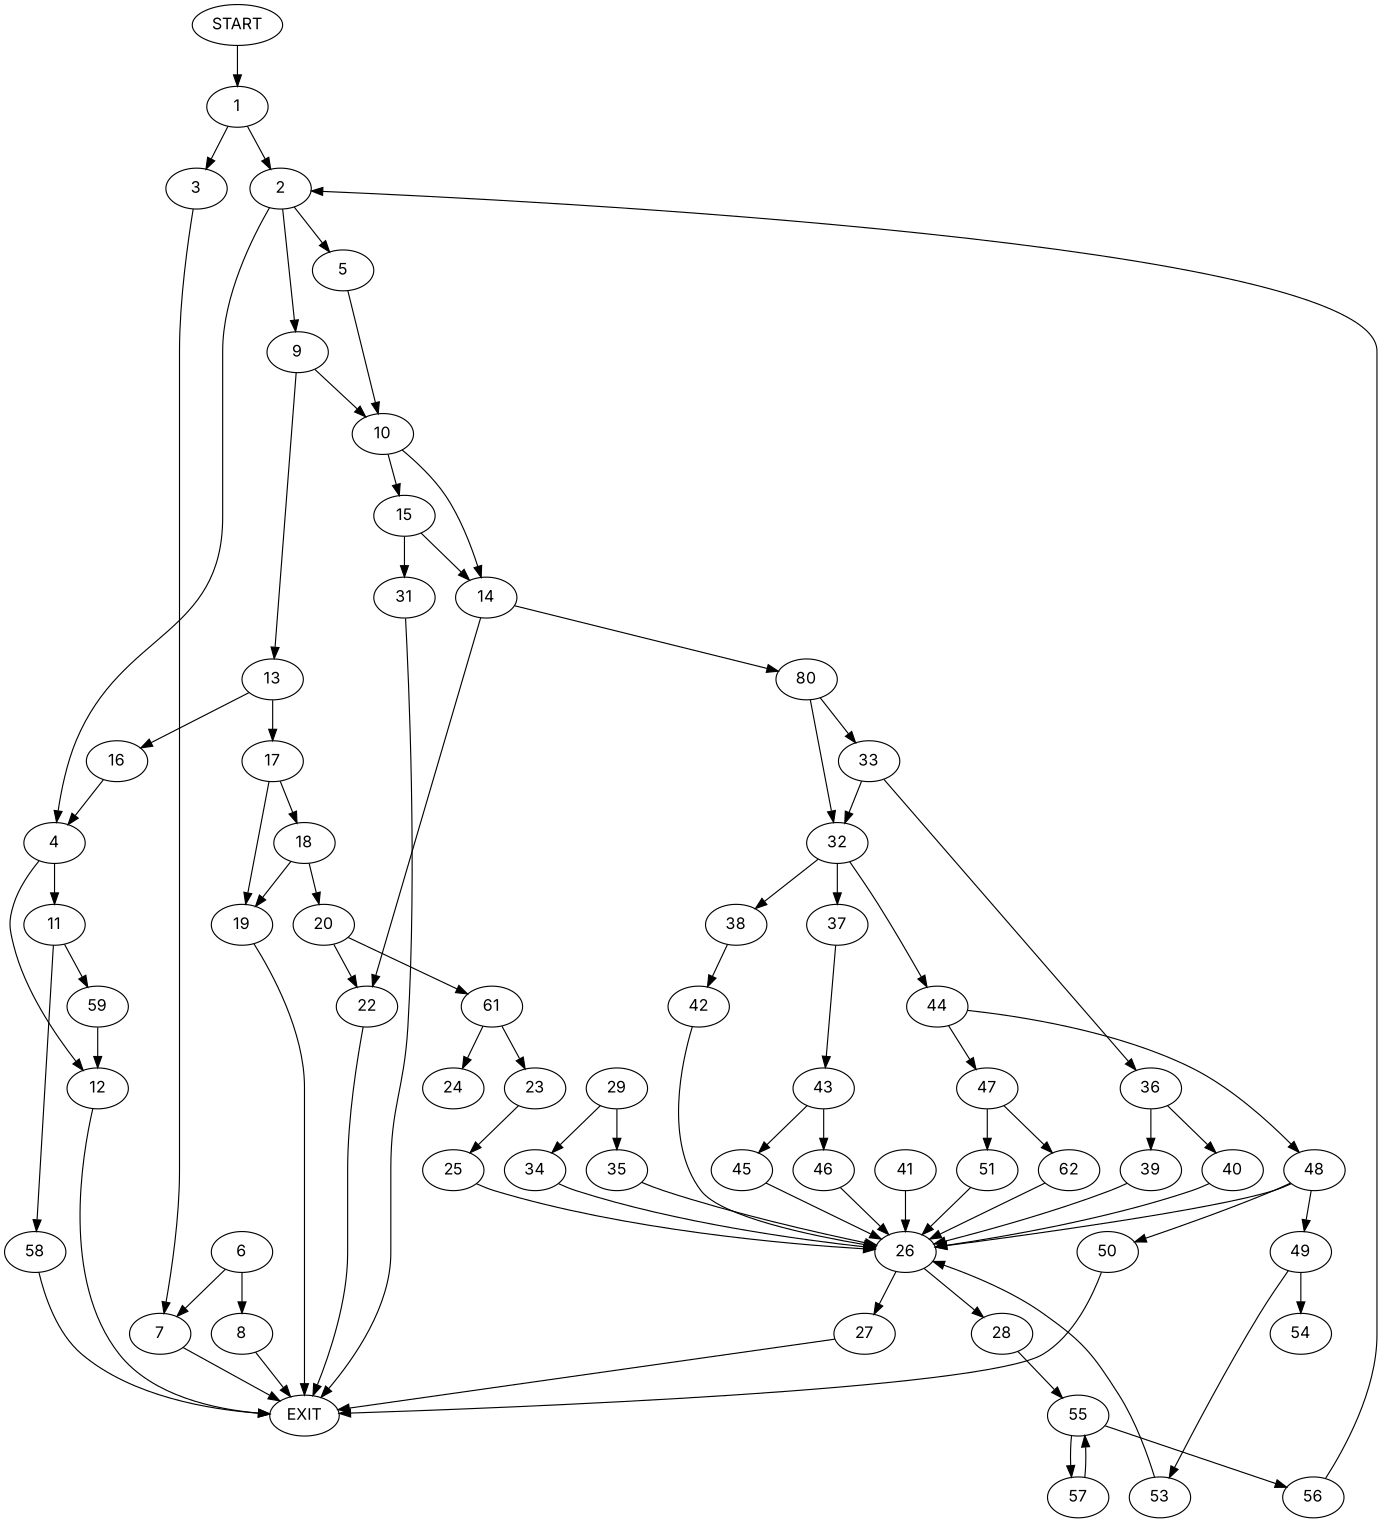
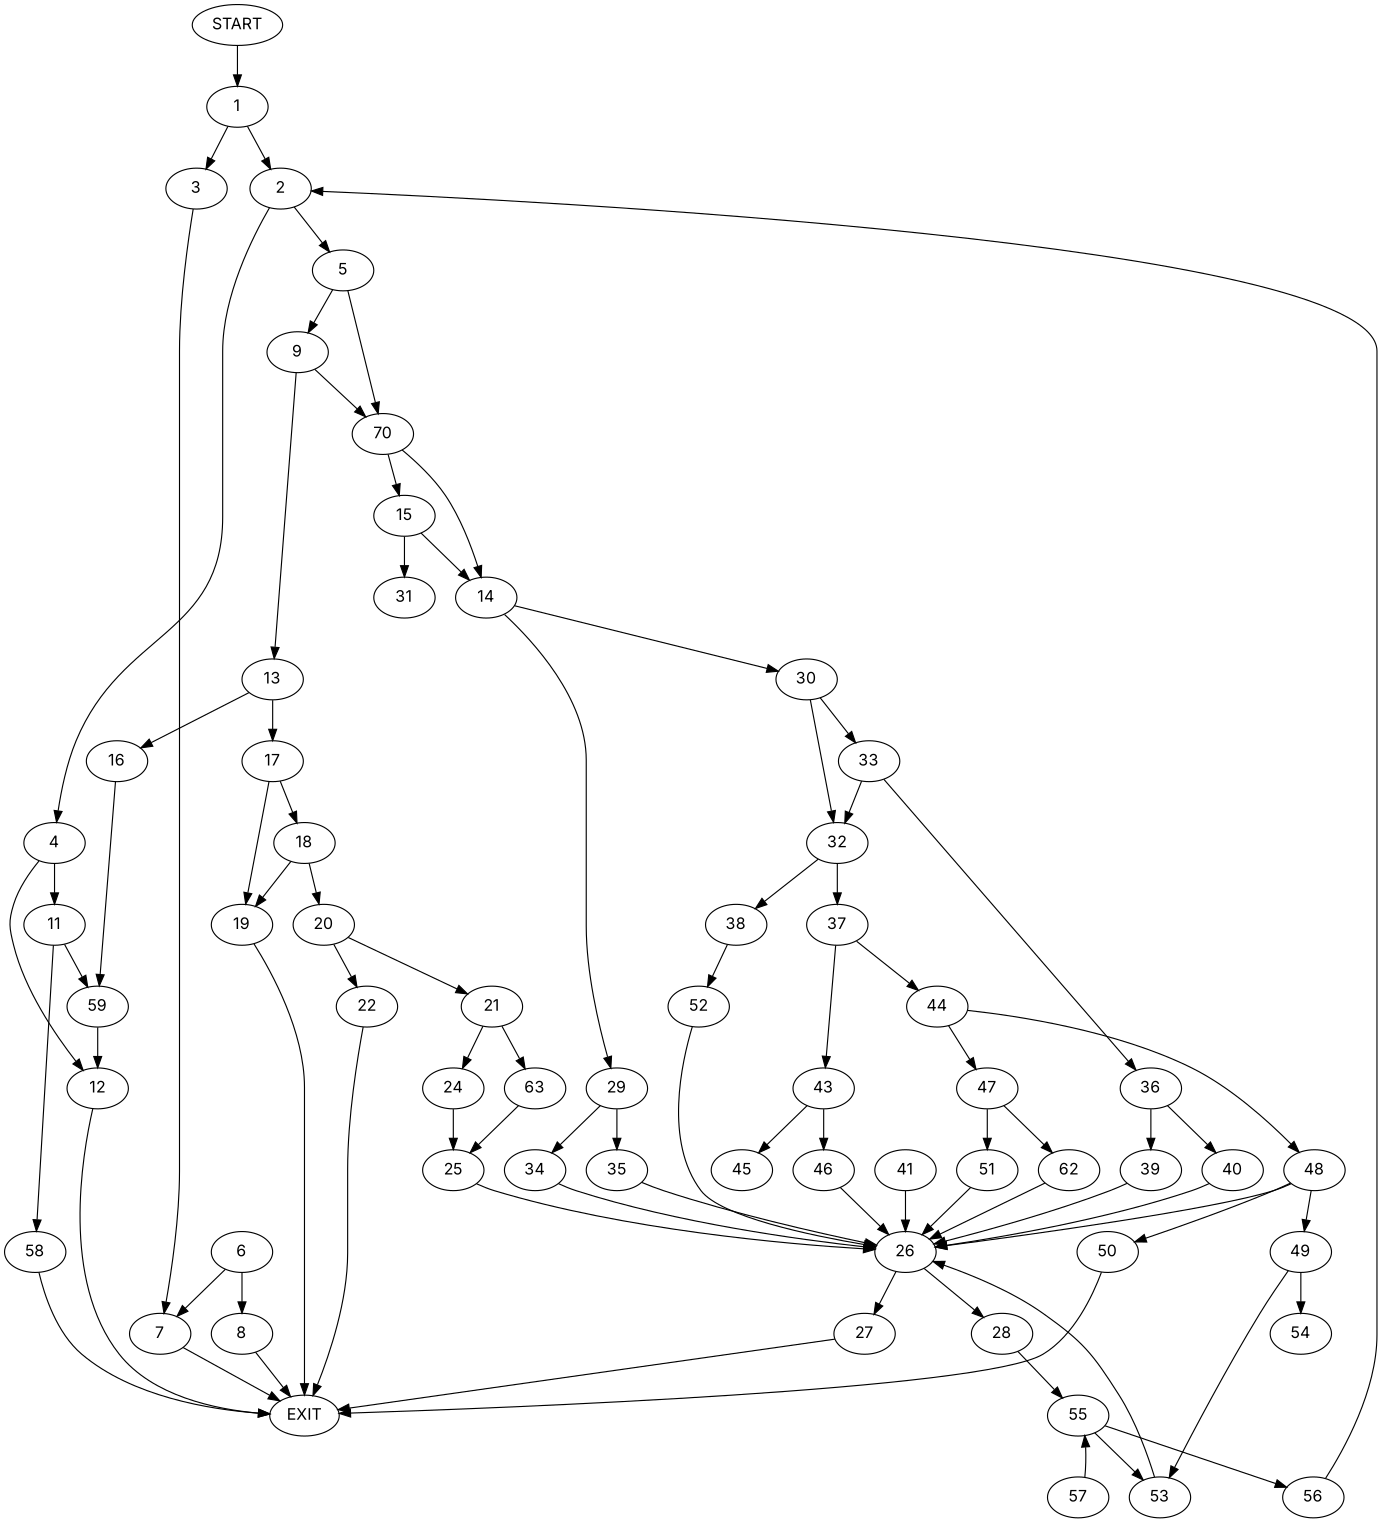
edge "2" -> "9": now "5" -> "9"
node "10": label "10" -> "70"
node "80": label "80" -> "30"
edge "14" -> "22": now "14" -> "29"
edge "16" -> "4": now "16" -> "59"
edge "32" -> "44": now "37" -> "44"
node "61": label "61" -> "21"
node "42": label "42" -> "52"
edge "31" -> "EXIT": removed
node "23": label "23" -> "63"
edge "24" -> "25": added
edge "45" -> "26": removed
edge "55" -> "57": now "55" -> "53"
